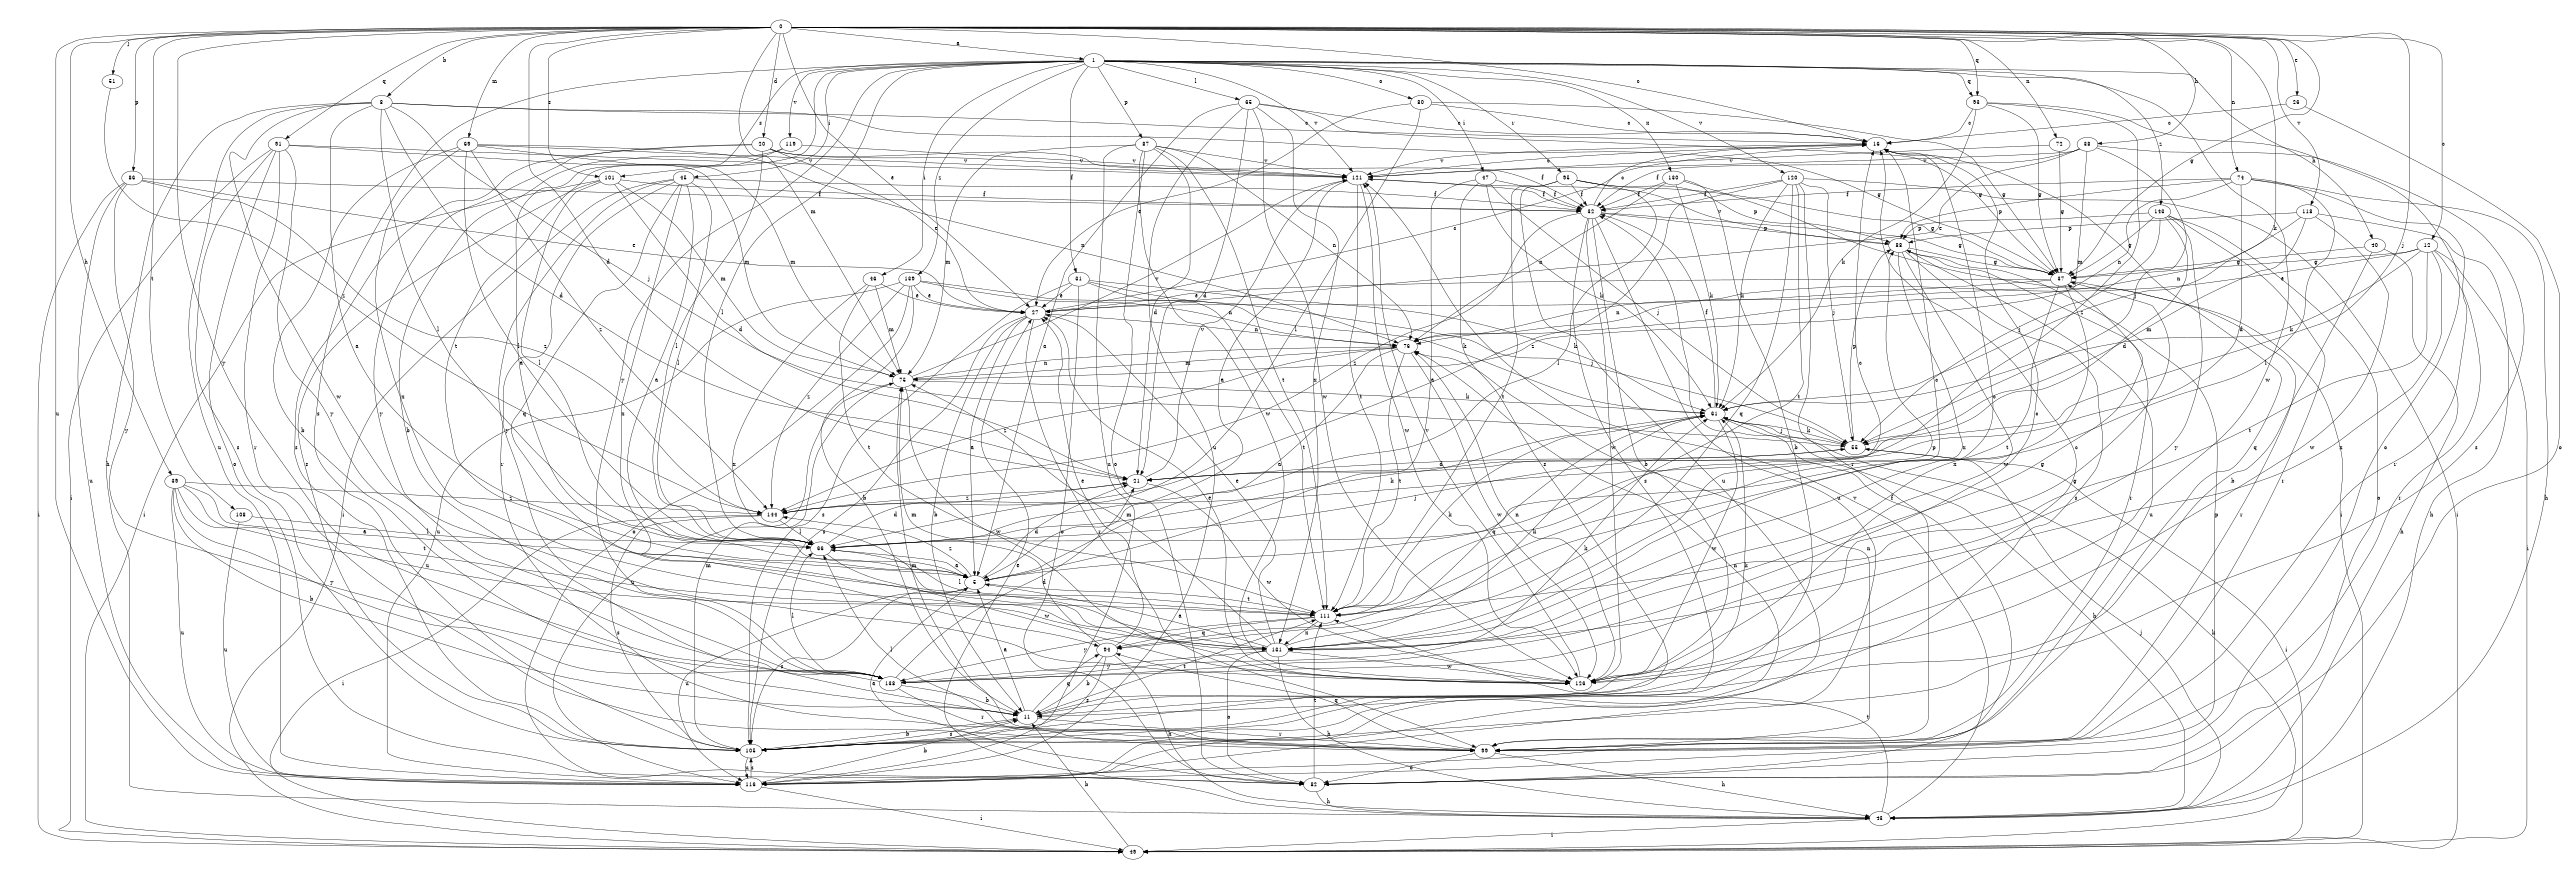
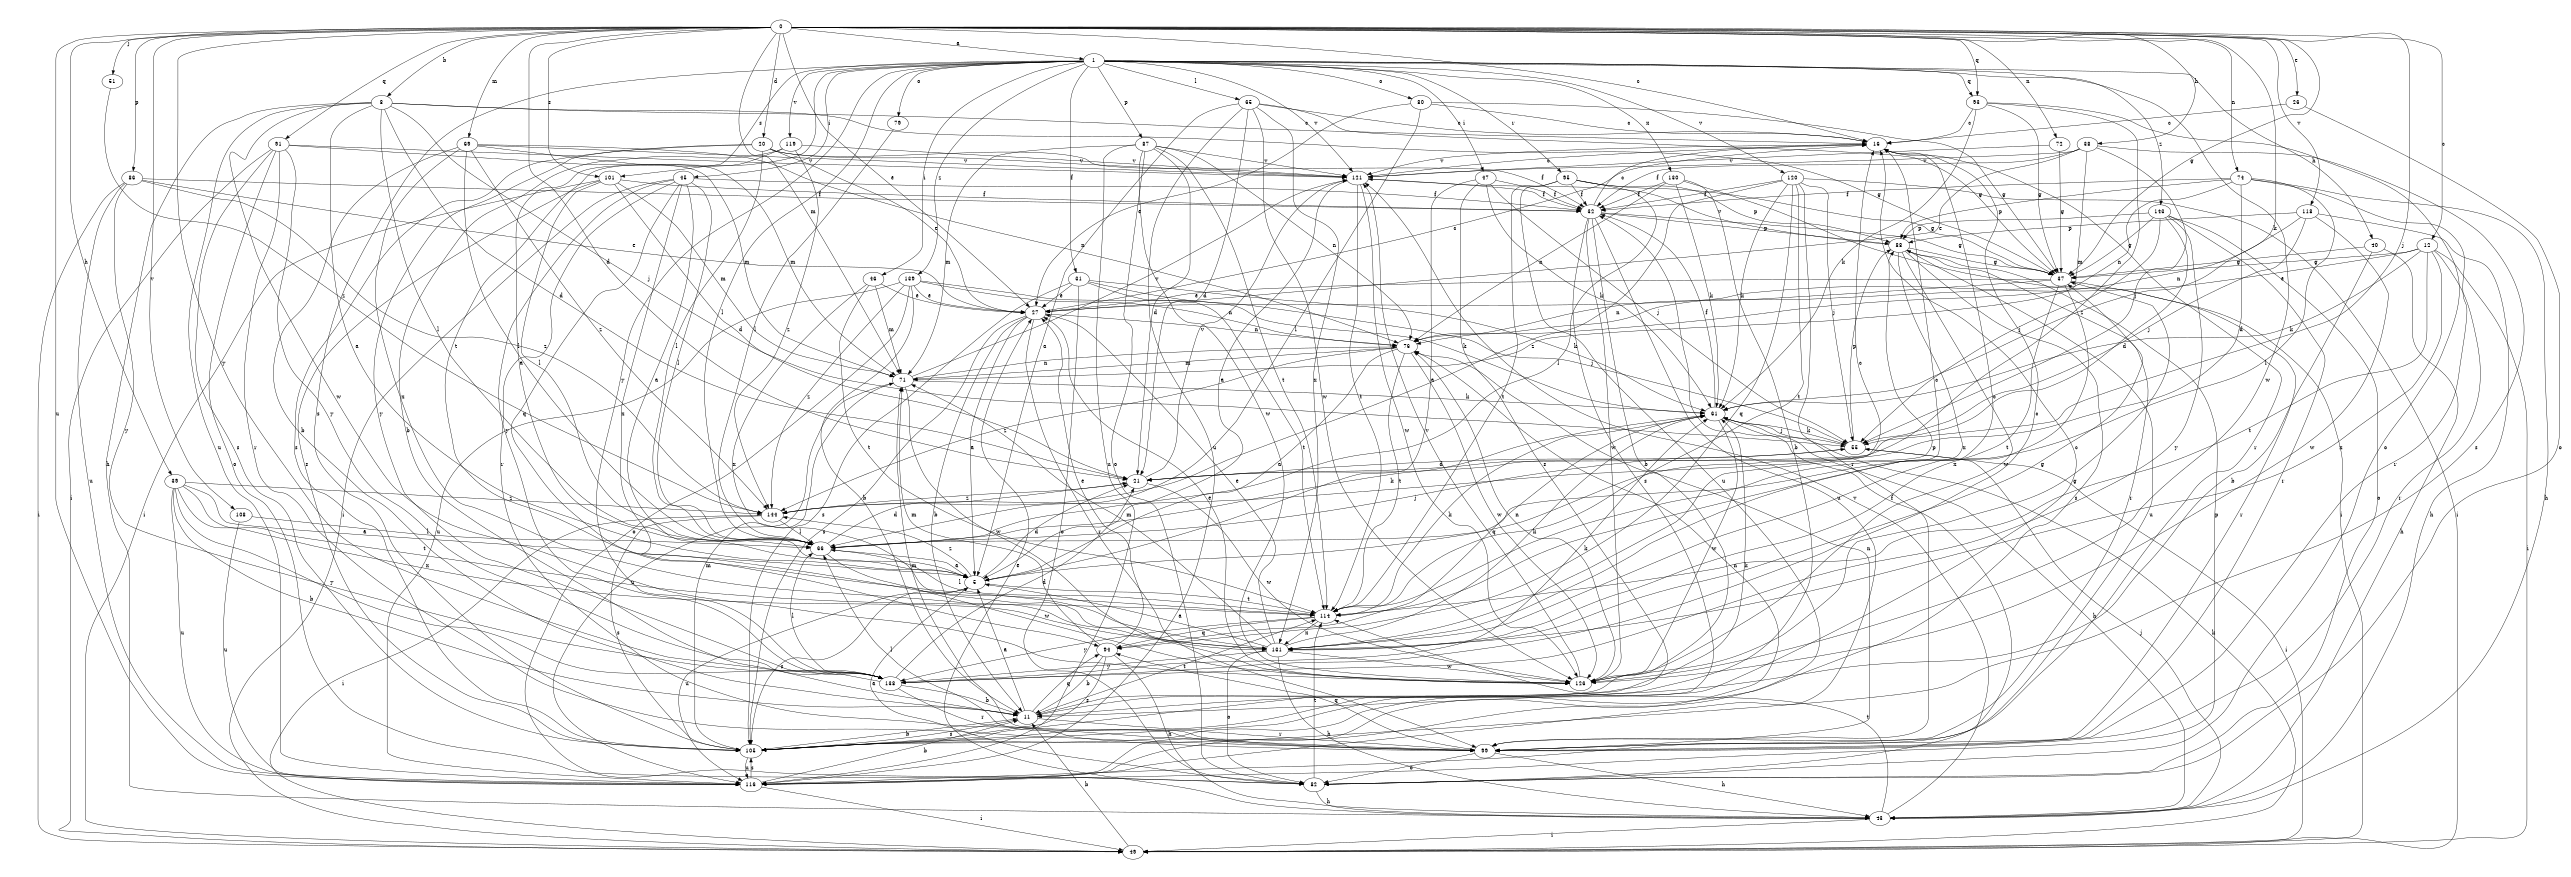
node "79": added
edge "0" -> "108": label "t" -> "v"
edge "118" -> "55": label "m" -> "j"
node "75": label "75" -> "71"
edge "32" -> "144": now "119" -> "144"
edge "16" -> "99": label "q" -> "r"
edge "39" -> "131": label "u" -> "x"
node "111": label "111" -> "114"
